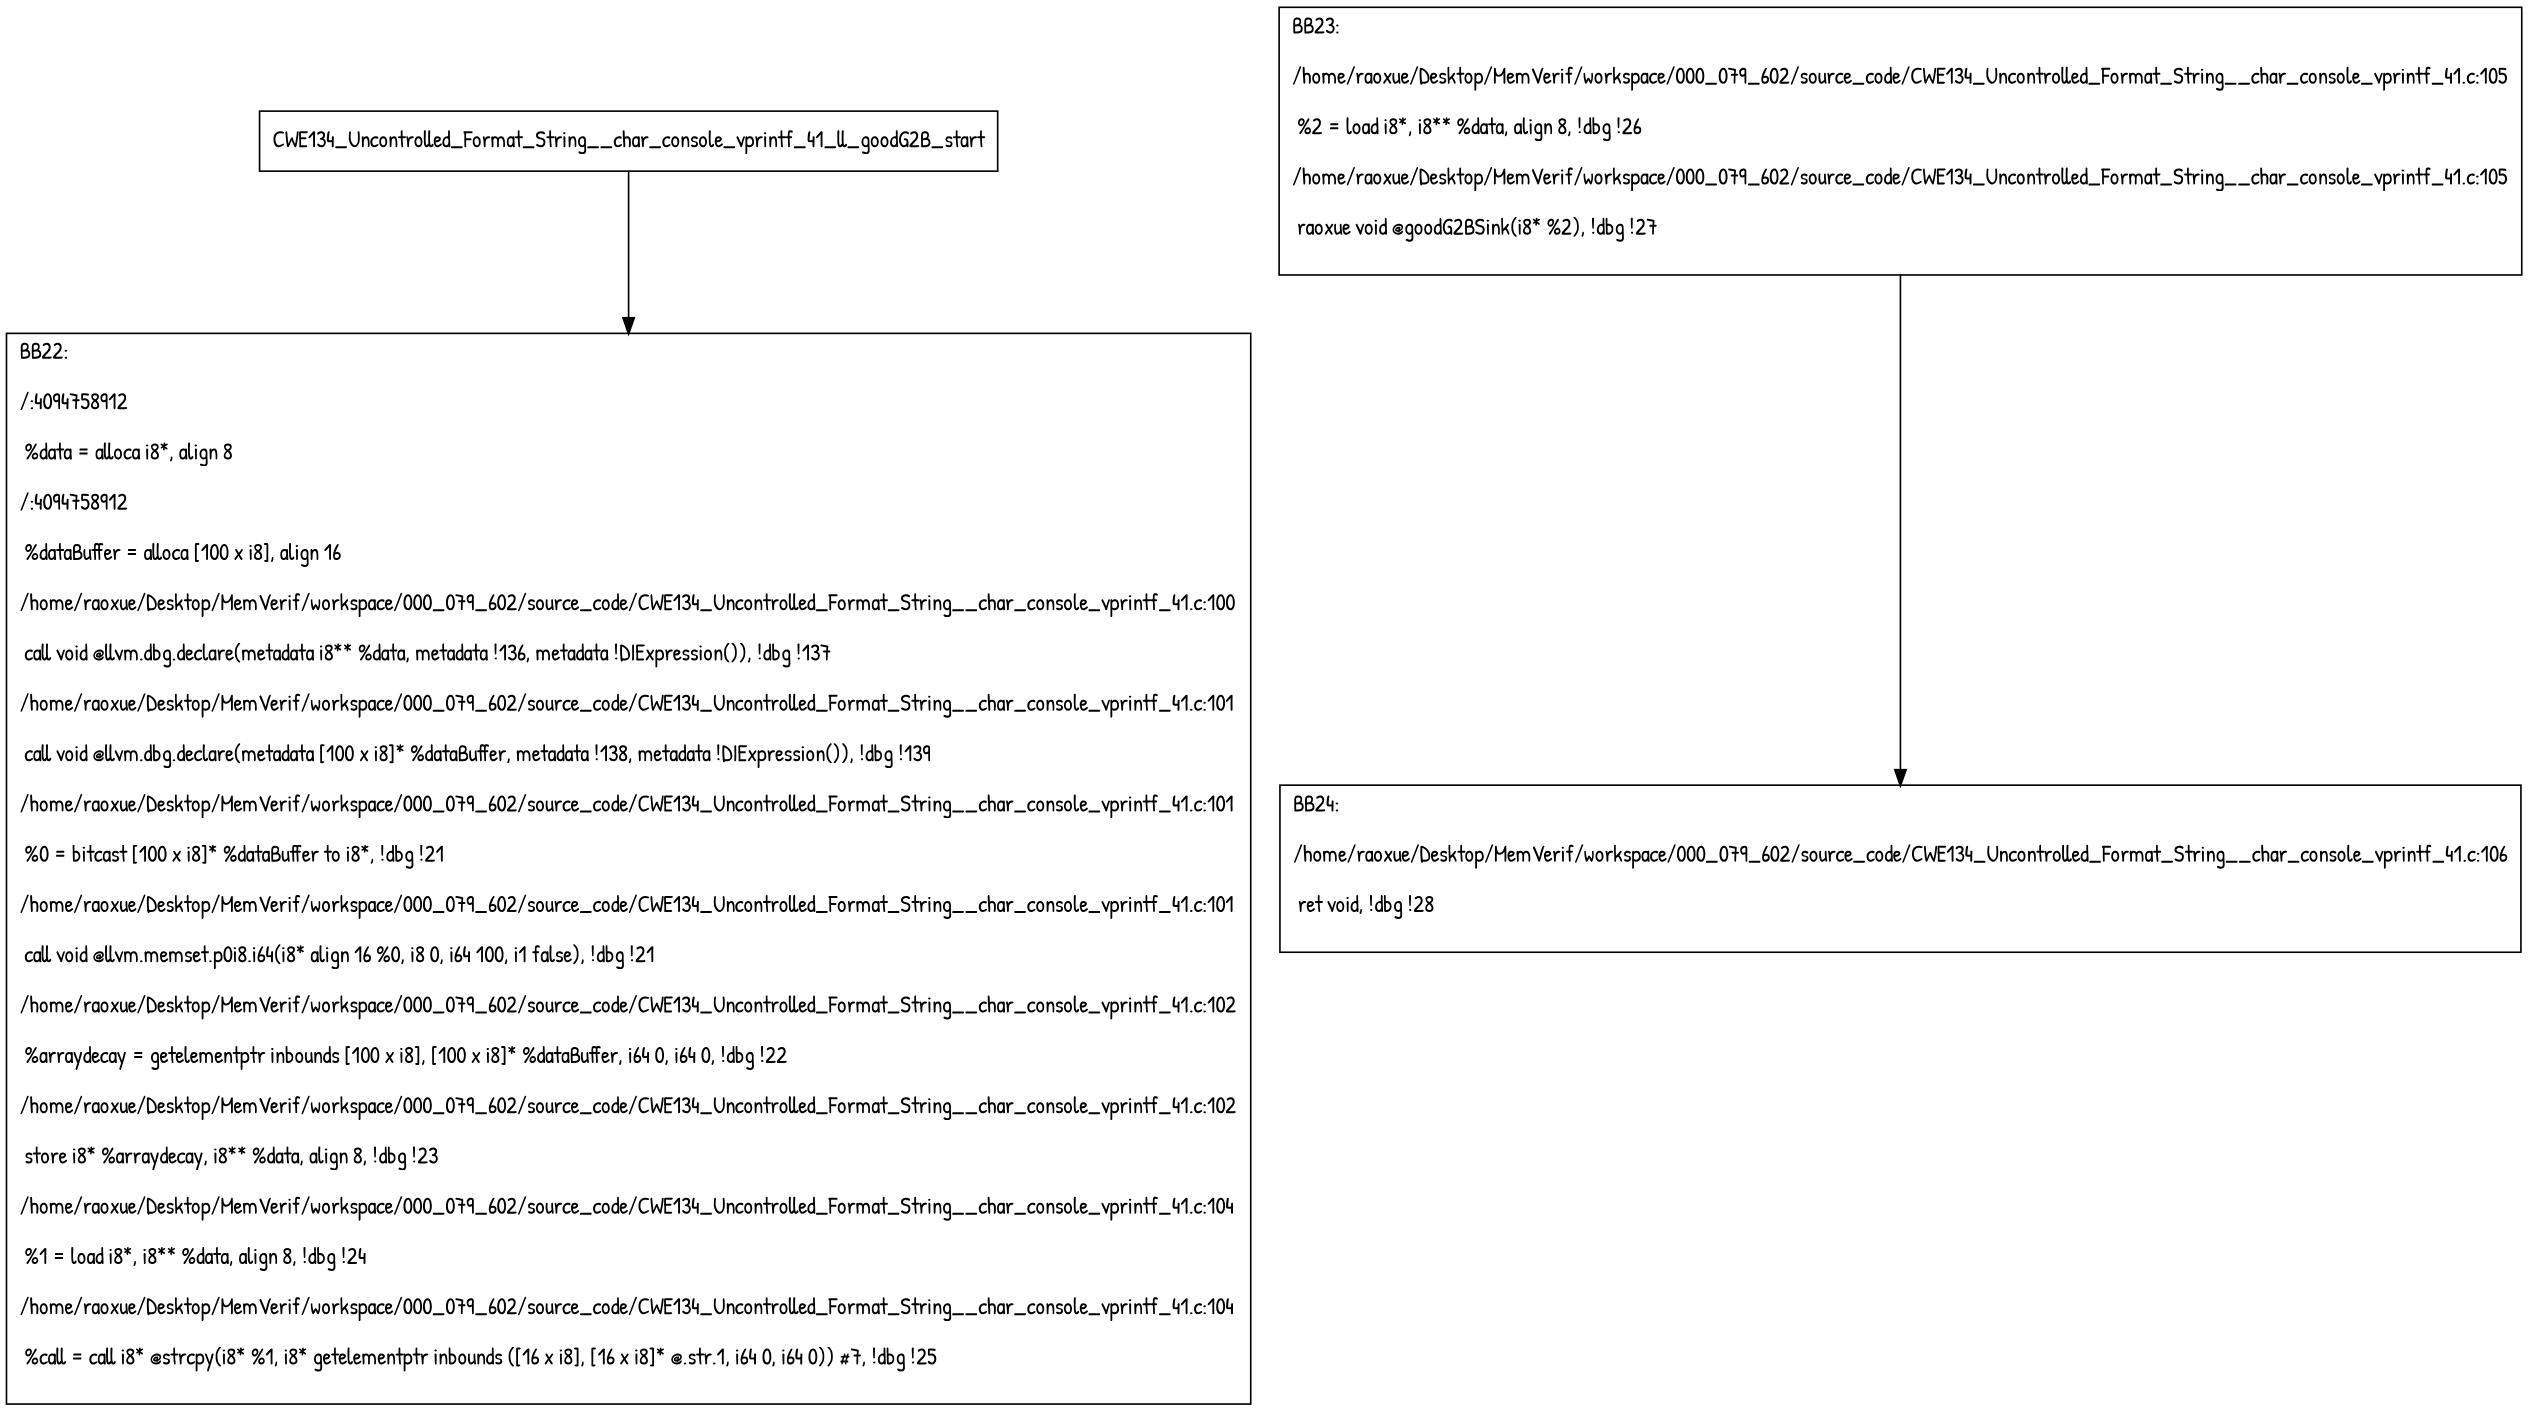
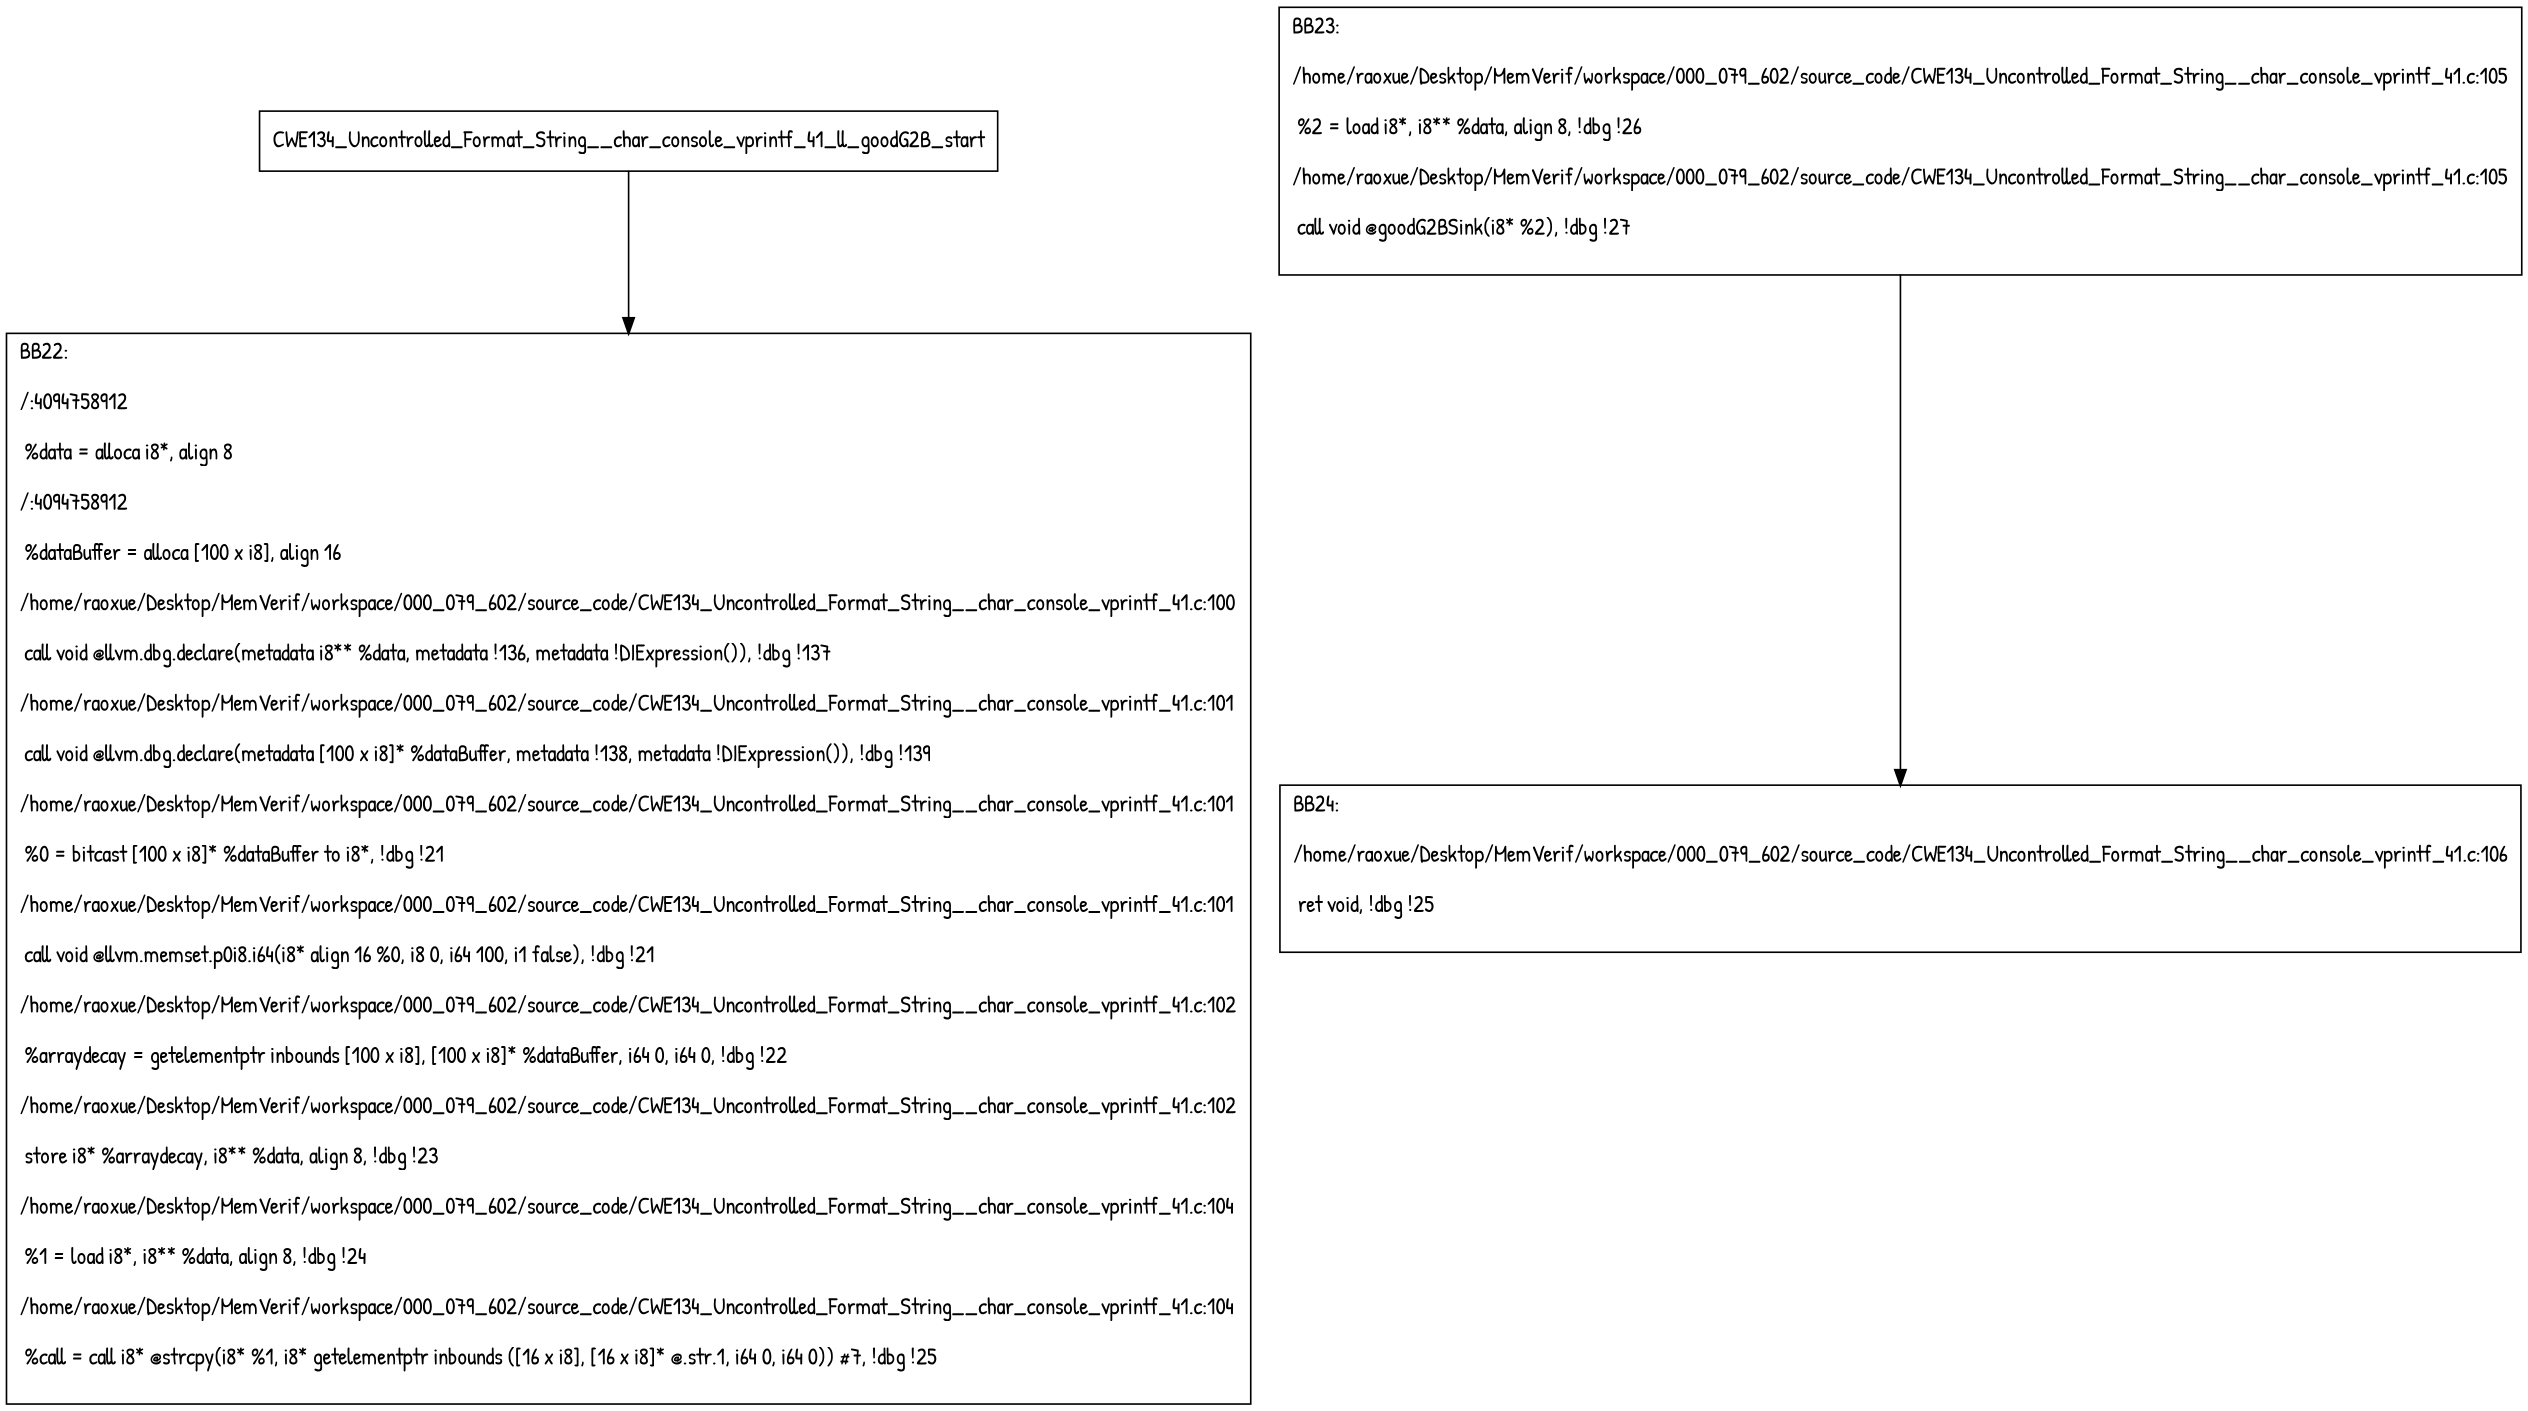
node "BB23:": text "raoxue void @goodG2BSink(i8* %2), !dbg !27" -> "call void @goodG2BSink(i8* %2), !dbg !27"
node "BB24:": text "ret void, !dbg !28" -> "ret void, !dbg !25"
